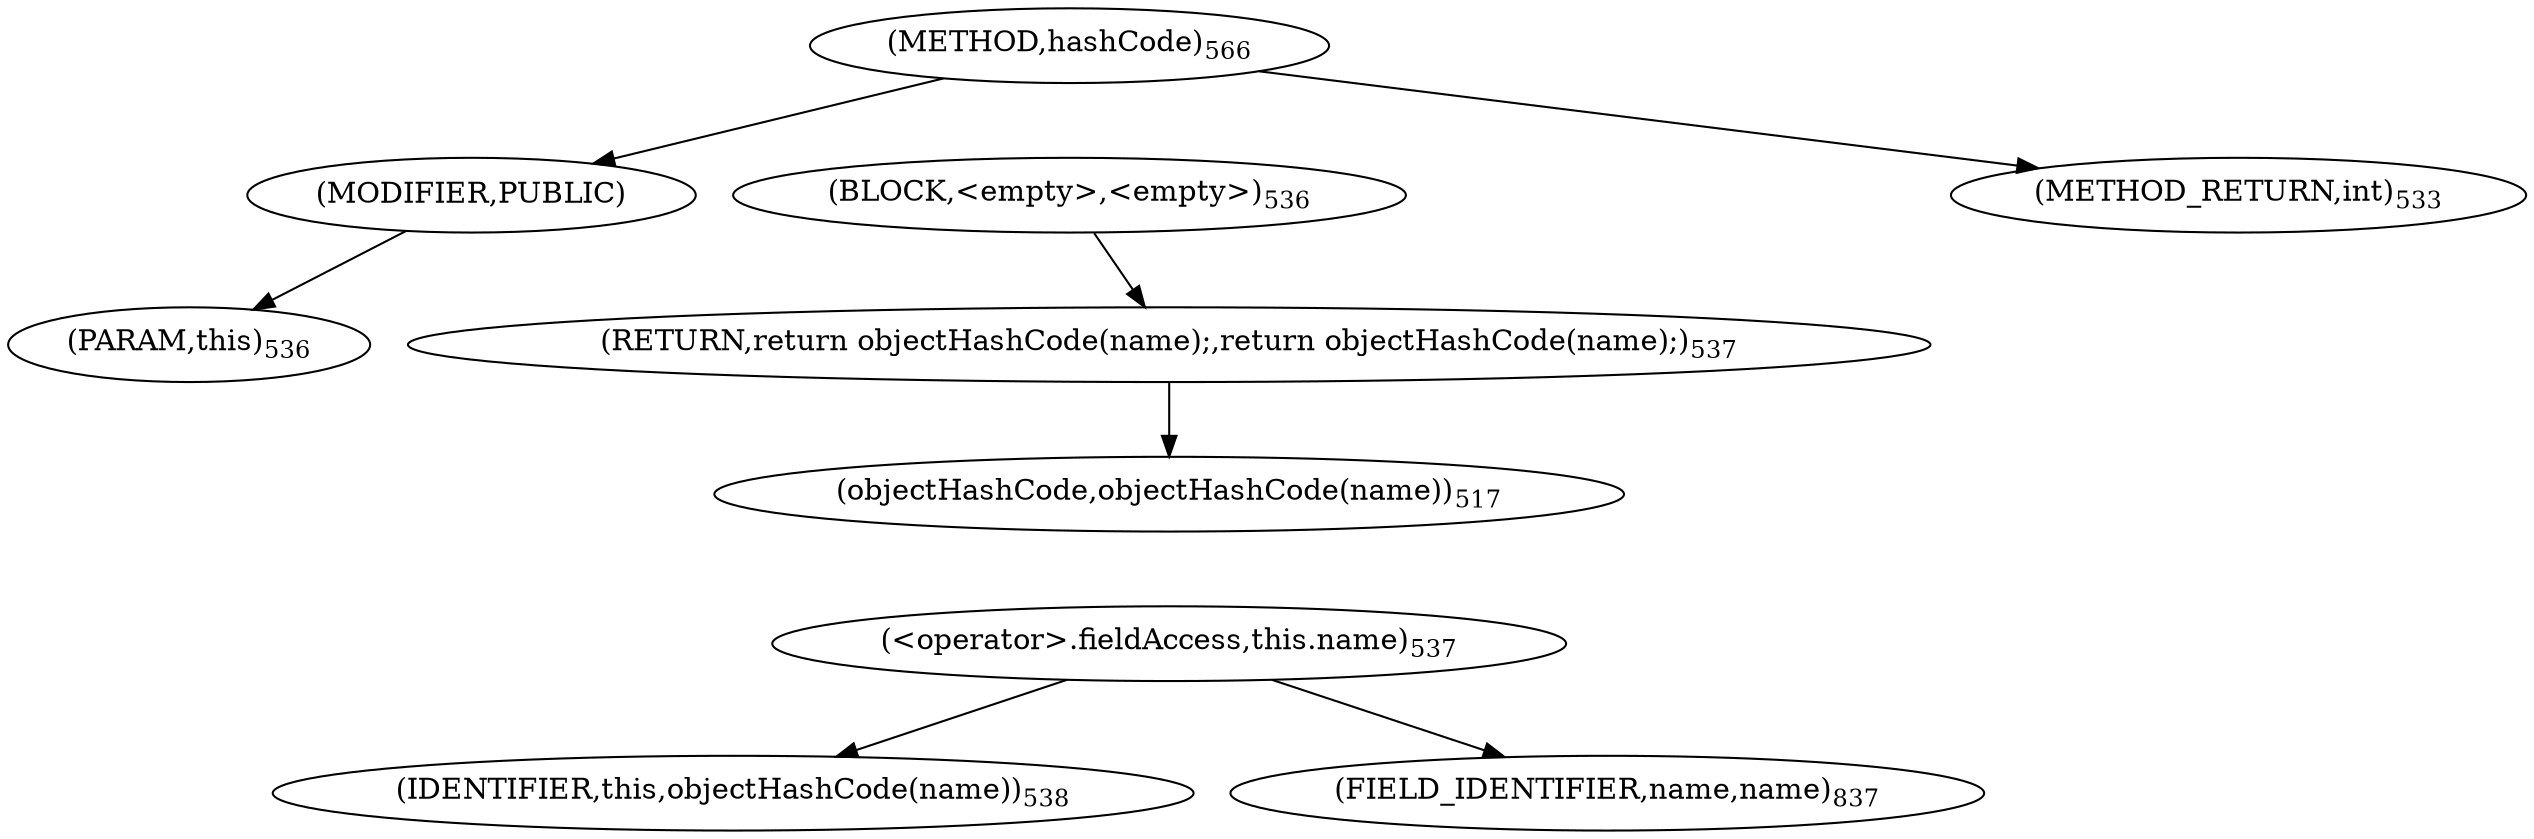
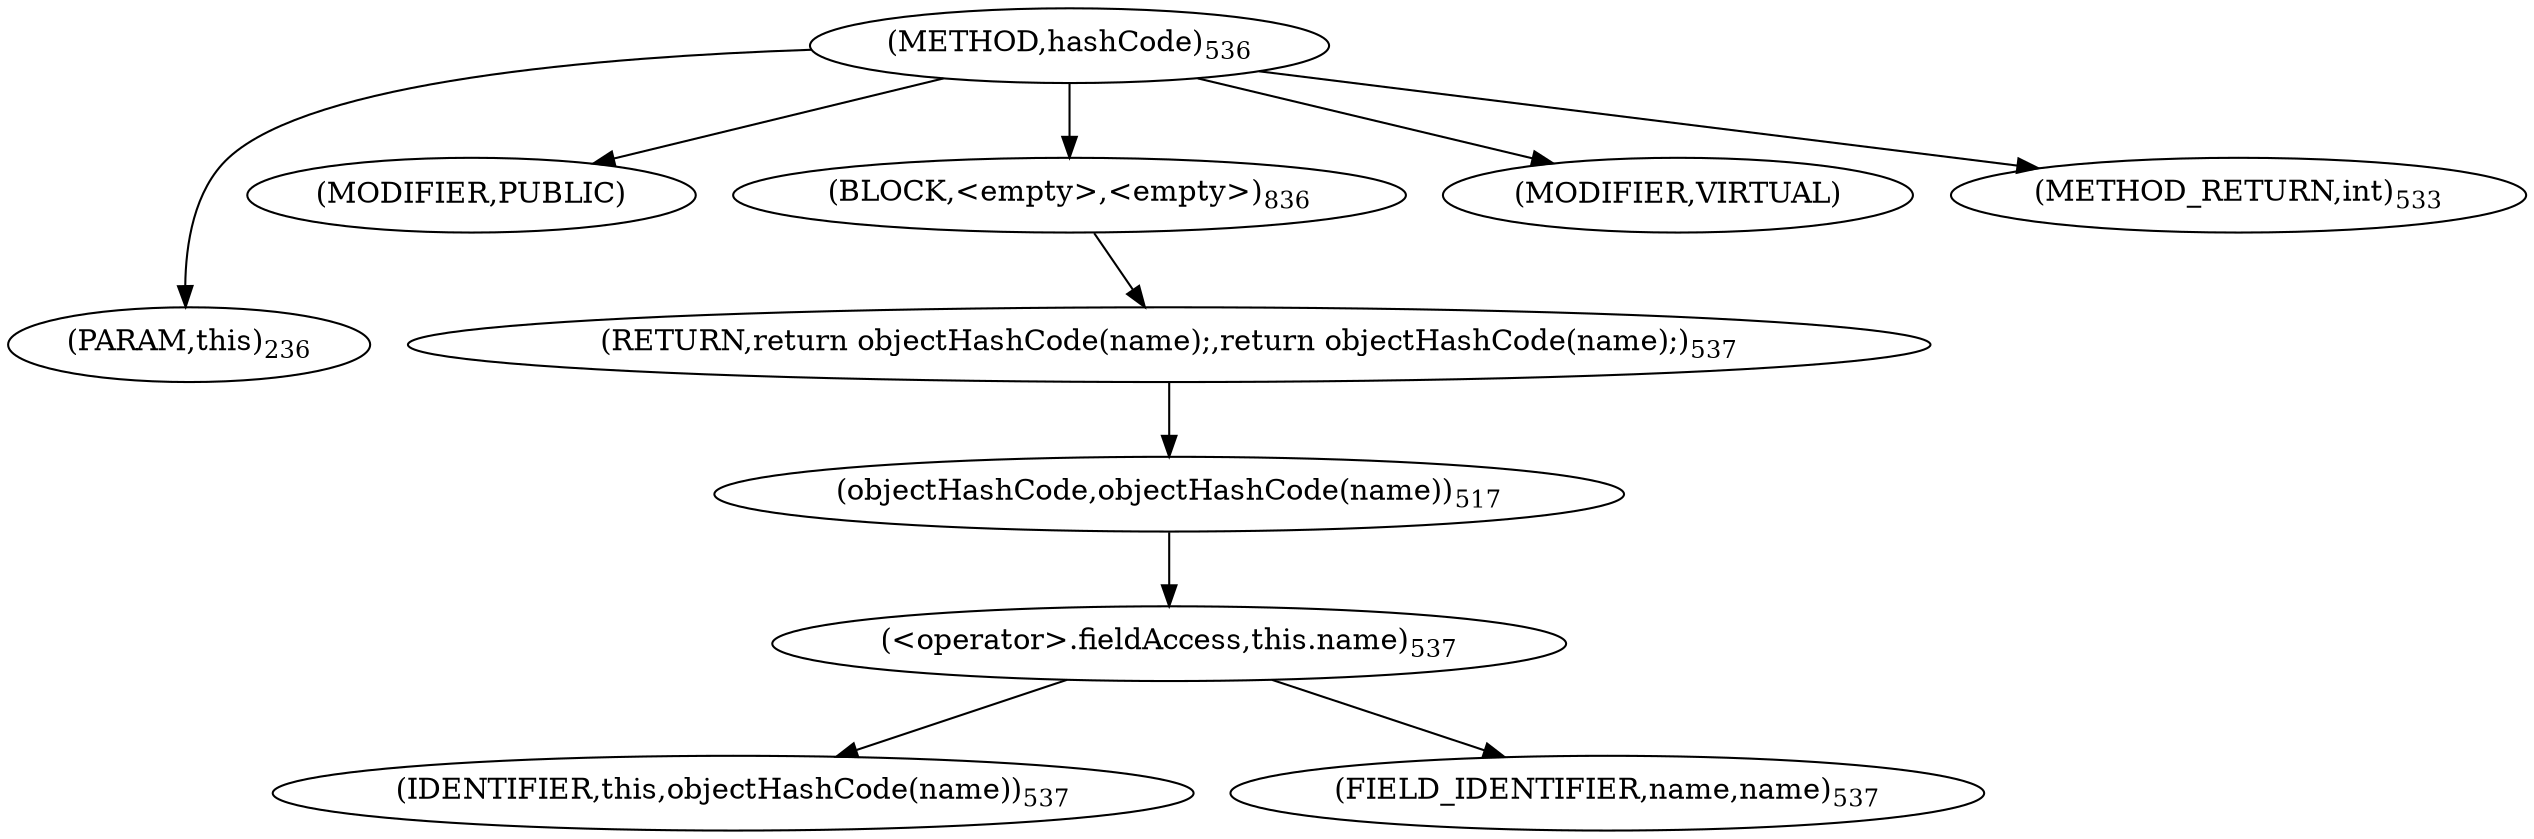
node "(METHOD,hashCode)": text "566" -> "536"
edge "(METHOD,hashCode)" -> "(BLOCK,<empty>,<empty>)": added
node "(BLOCK,<empty>,<empty>)": text "536" -> "836"
node "(MODIFIER,VIRTUAL)": added
edge "(MODIFIER,PUBLIC)" -> "(PARAM,this)": now "(METHOD,hashCode)" -> "(PARAM,this)"
node "(PARAM,this)": text "536" -> "236"
edge "(objectHashCode,objectHashCode(name))" -> "(<operator>.fieldAccess,this.name)": added
node "(IDENTIFIER,this,objectHashCode(name))": text "538" -> "537"
node "(FIELD_IDENTIFIER,name,name)": text "837" -> "537"
